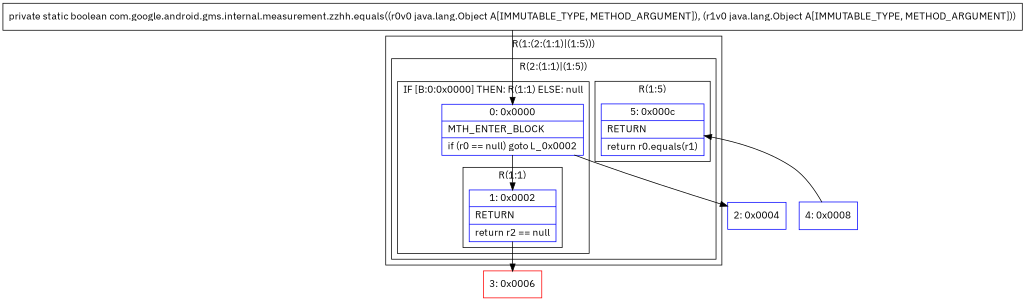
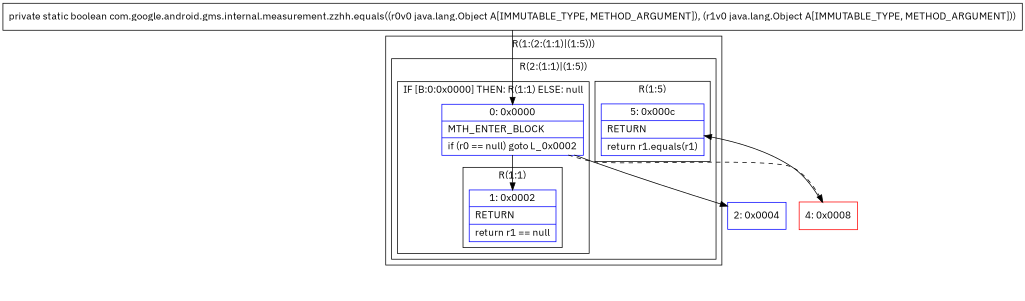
node "5: 0x000c": text "return r0.equals(r1)" -> "return r1.equals(r1)"
edge "0: 0x0000" -> "4: 0x0008": added
node "4: 0x0008": color blue -> red
node "1: 0x0002": text "return r2 == null" -> "return r1 == null"
node "3: 0x0006": removed
